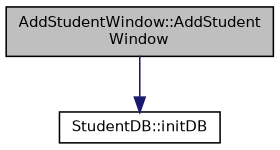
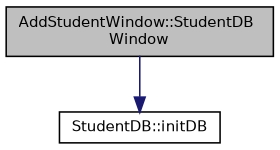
node "AddStudentWindow::AddStudent Window": label "AddStudentWindow::AddStudent Window" -> "AddStudentWindow::StudentDB Window"
